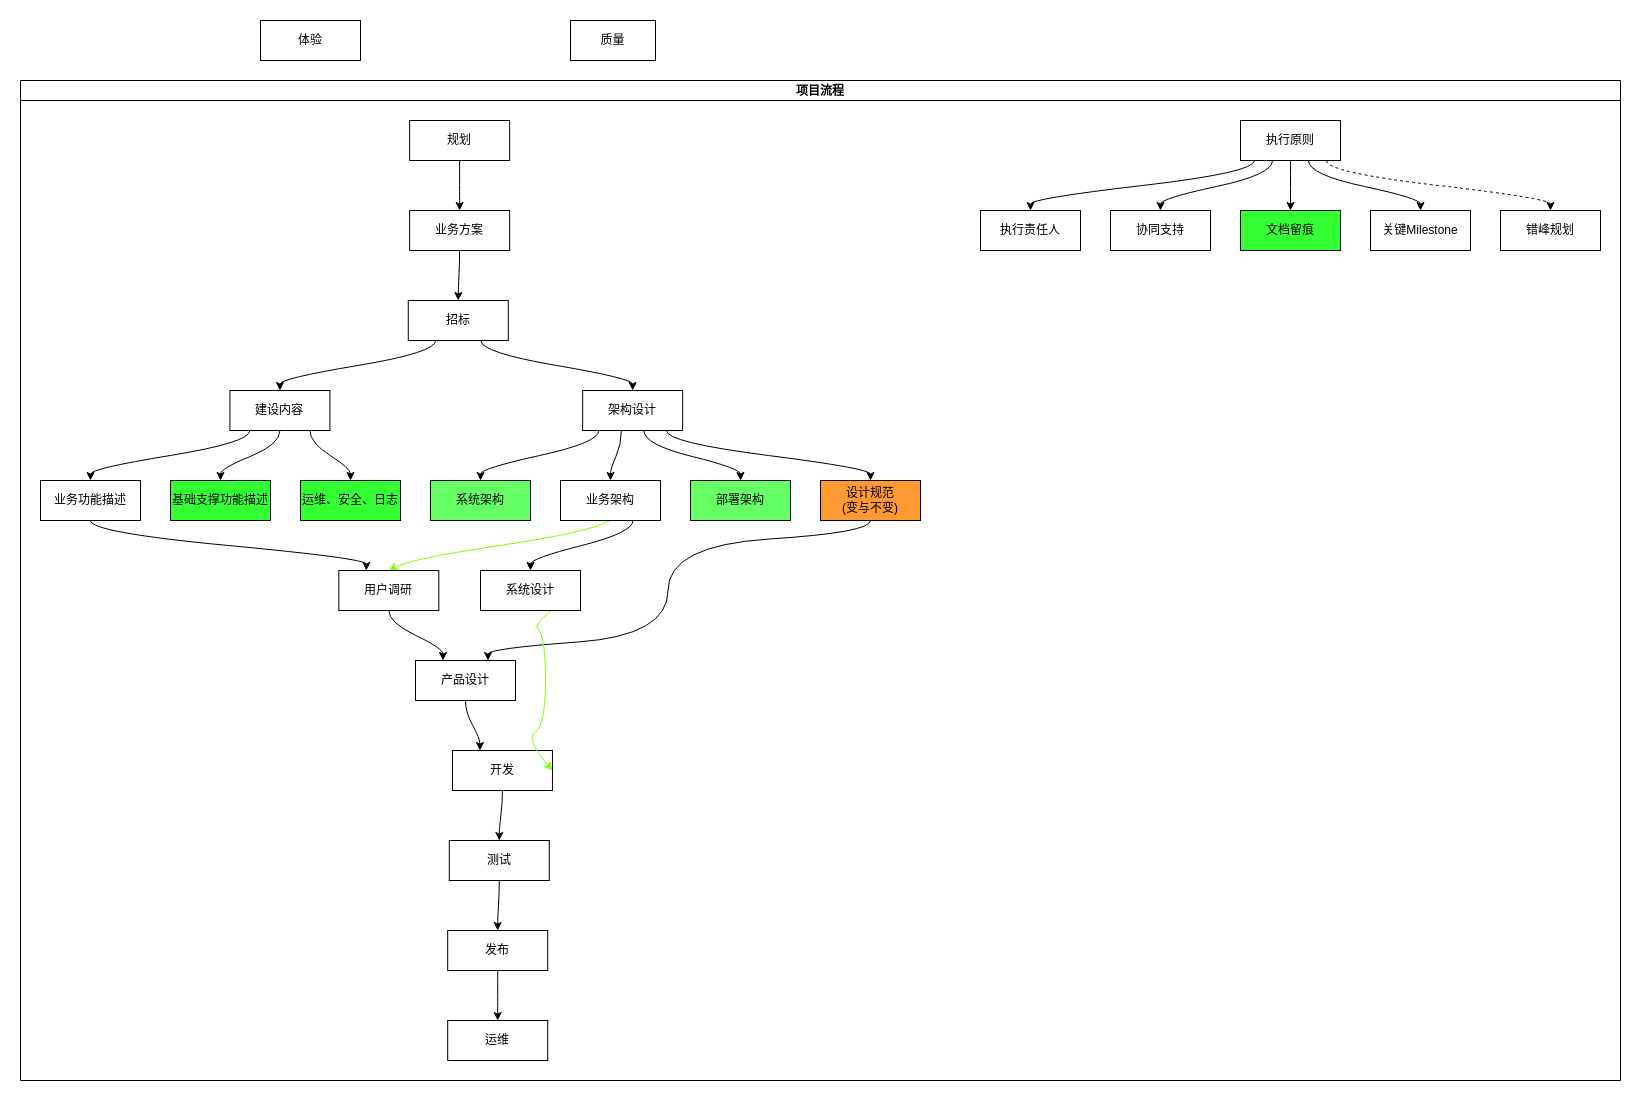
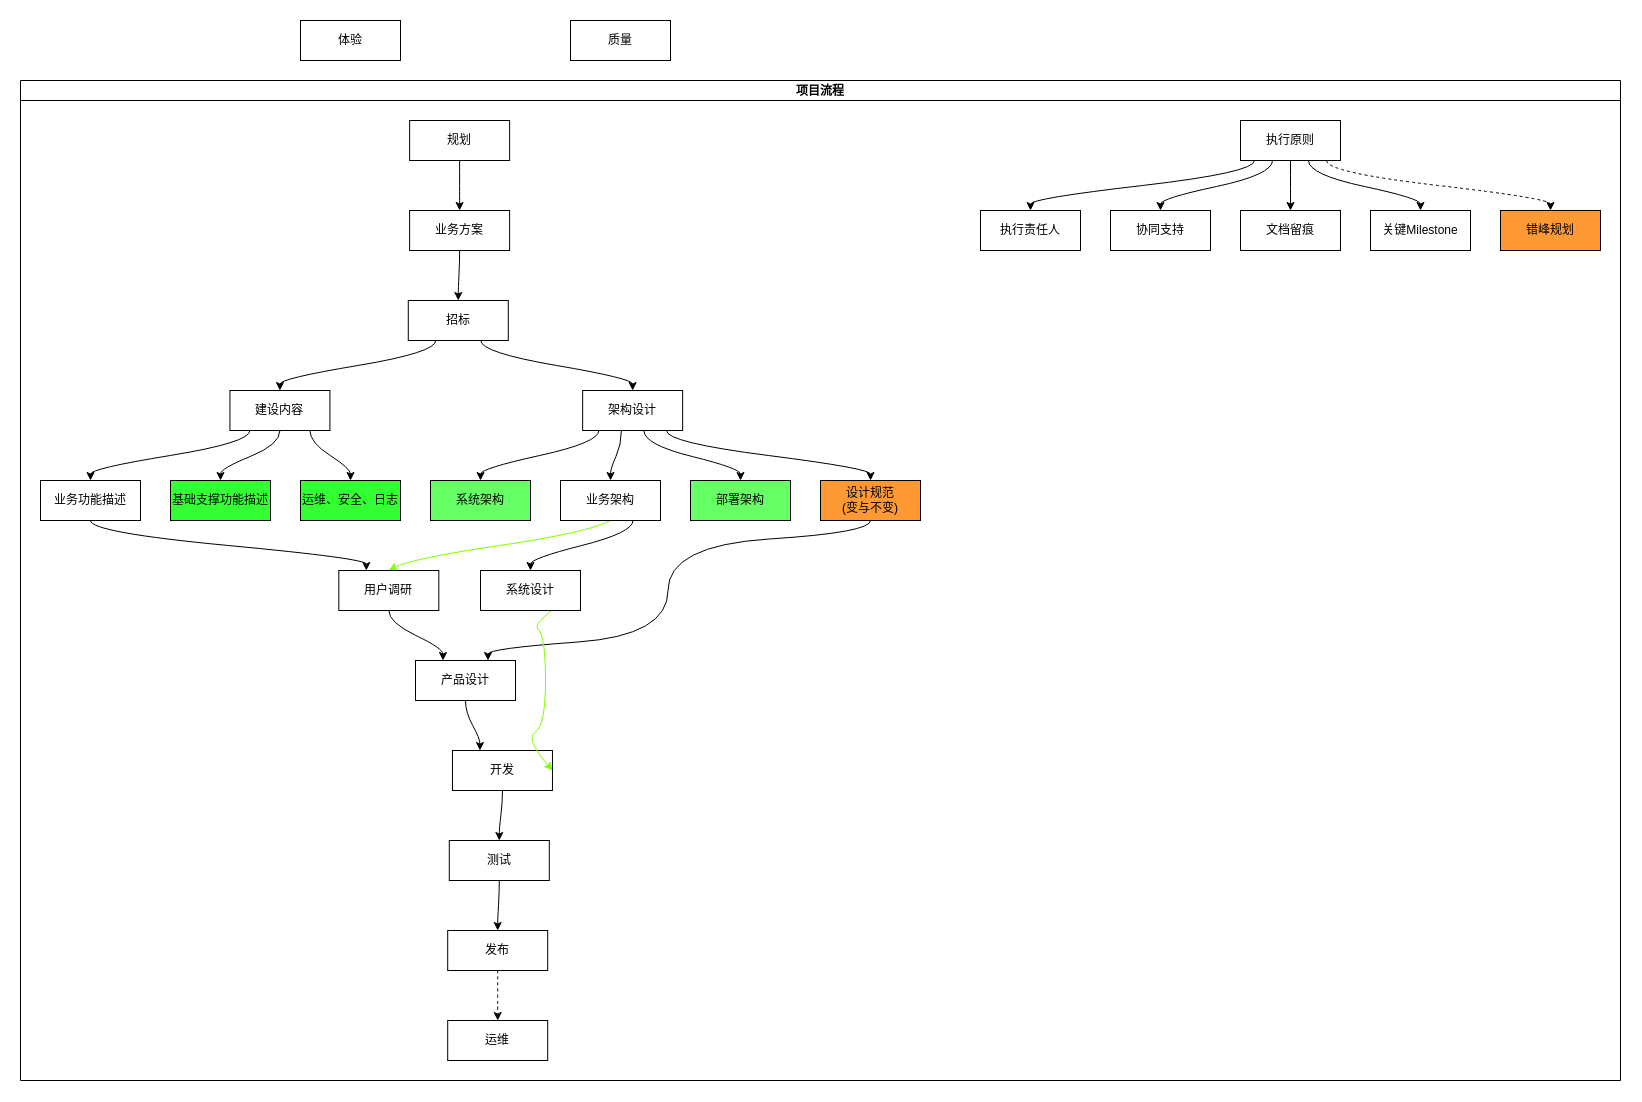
node "体验": moved (311, 41) -> (351, 41)
node "质量": size 85x40 -> 100x40
node "文档留痕": fillcolor #33ff33 -> #ffffff
node "错峰规划": fillcolor #ffffff -> #ff9933
edge "发布" -> "运维": style solid -> dashed
